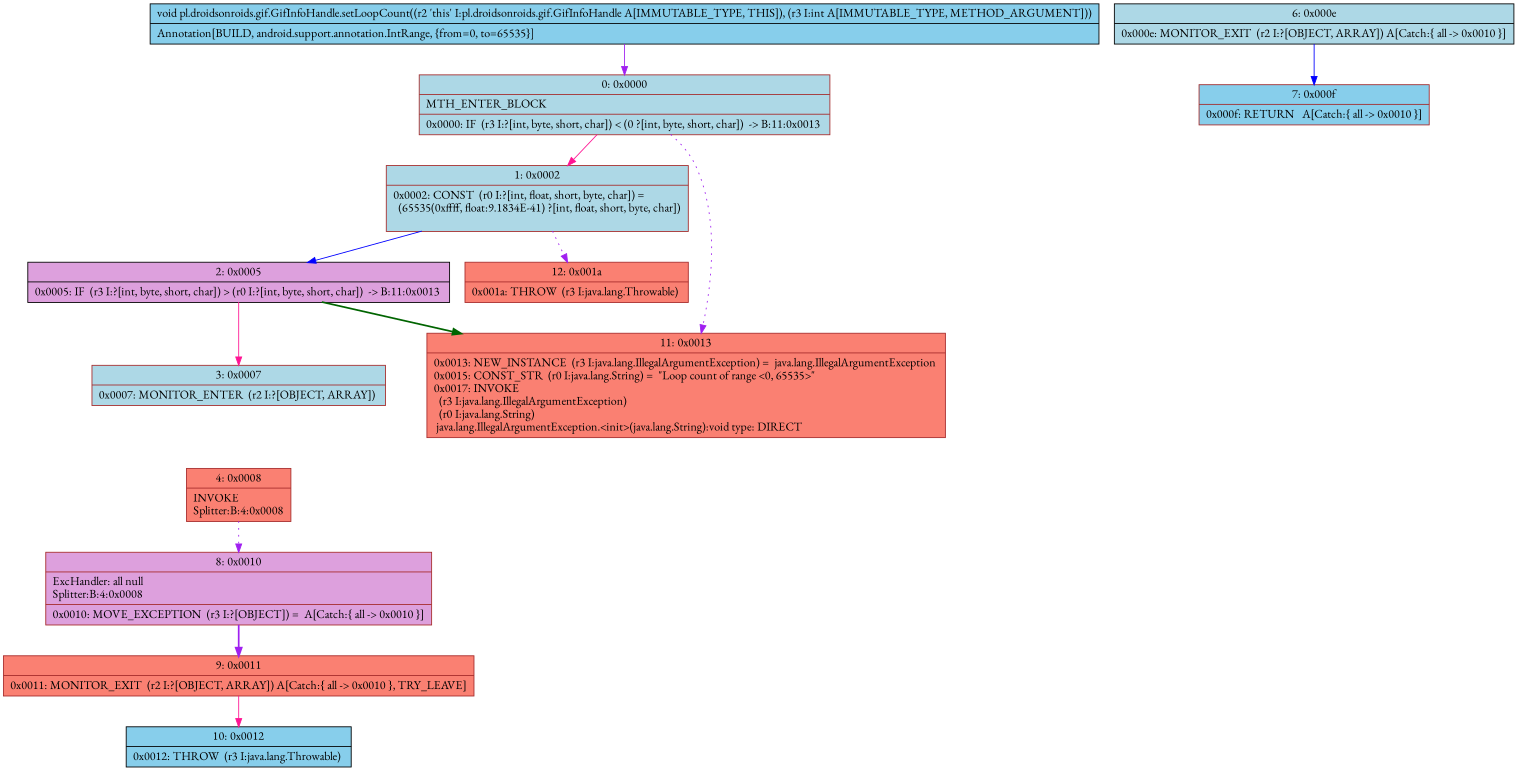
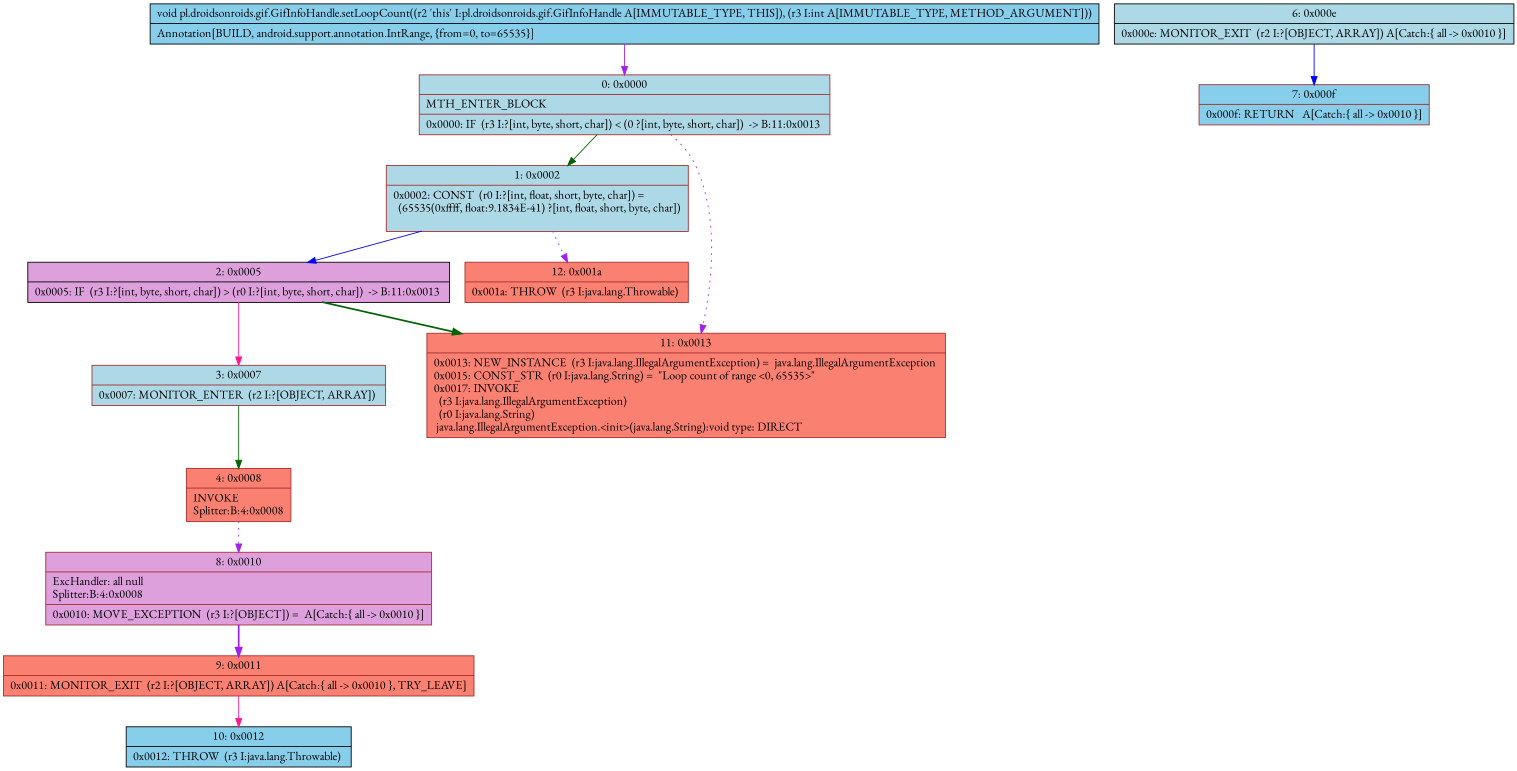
edge "0: 0x0000" -> "1: 0x0002": color deeppink -> darkgreen
edge "3: 0x0007" -> "4: 0x0008": added
